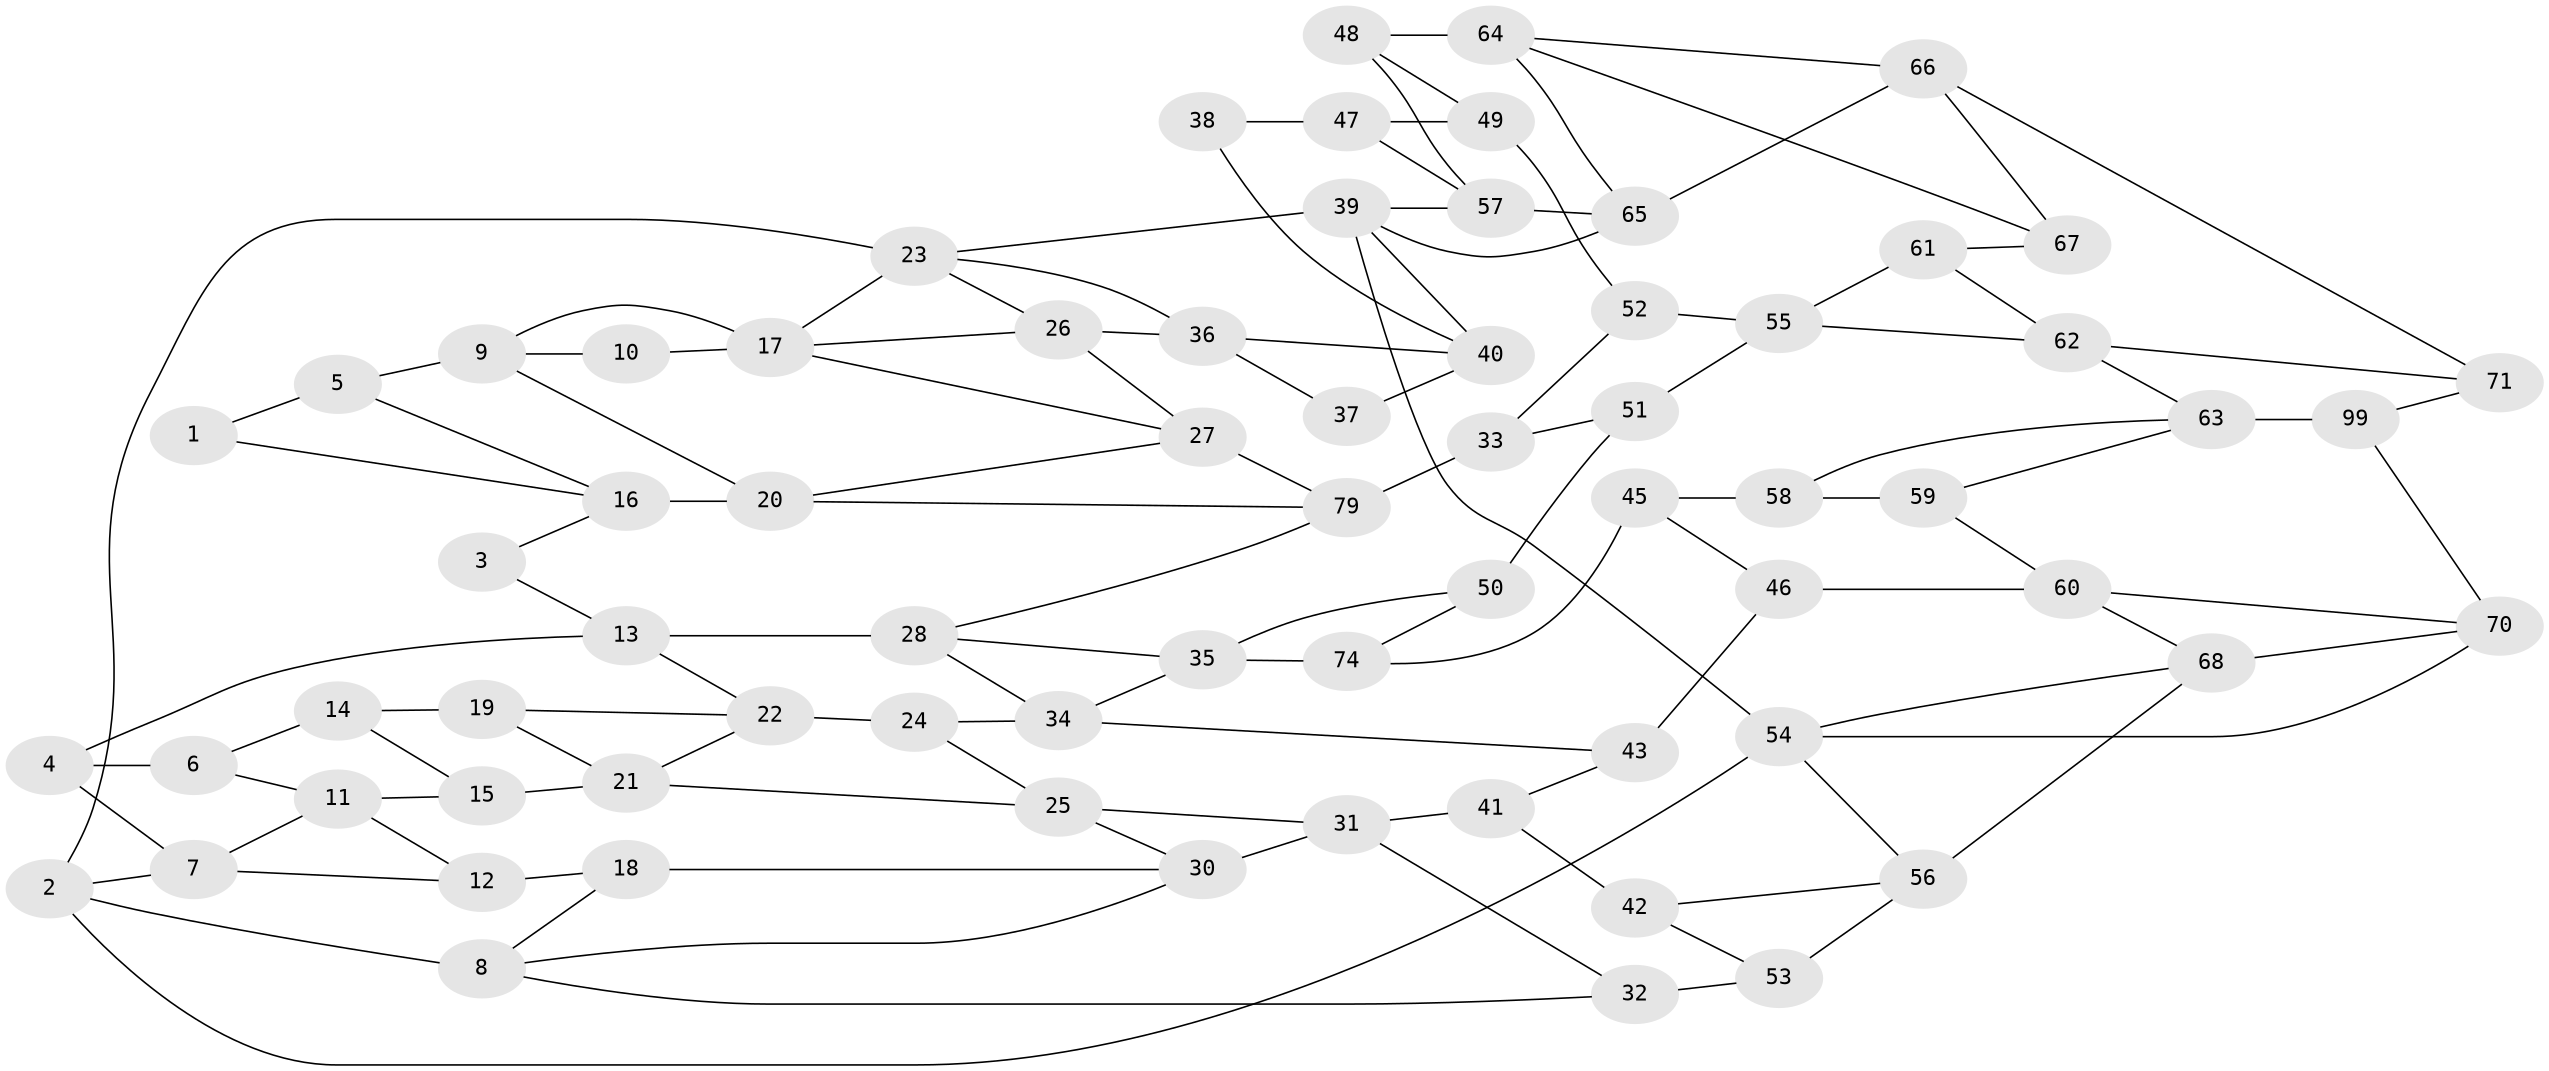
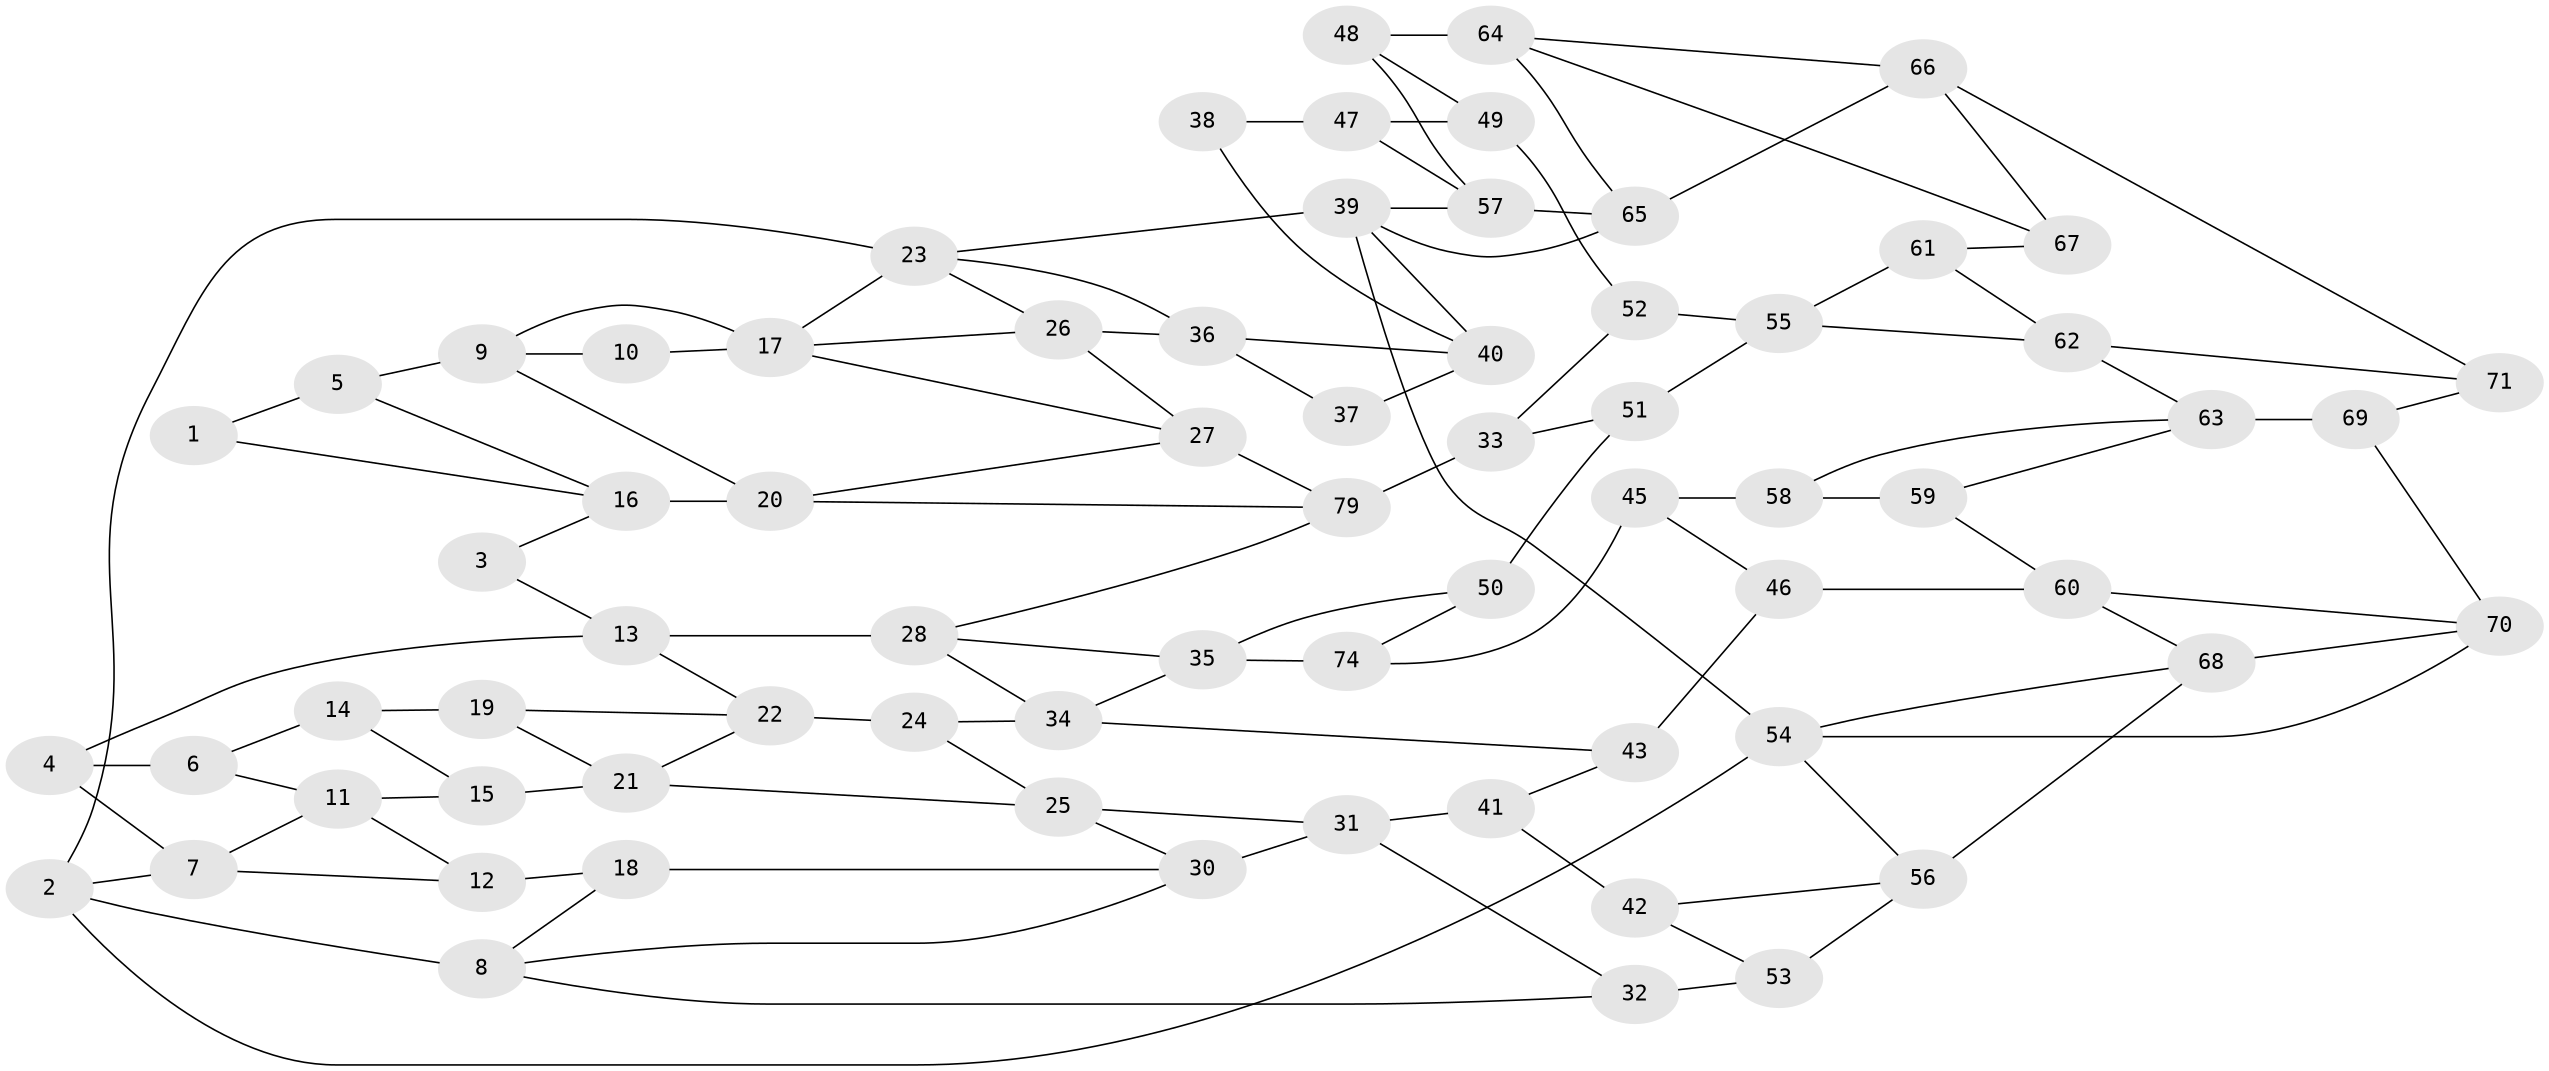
node "99": label "99" -> "69"
